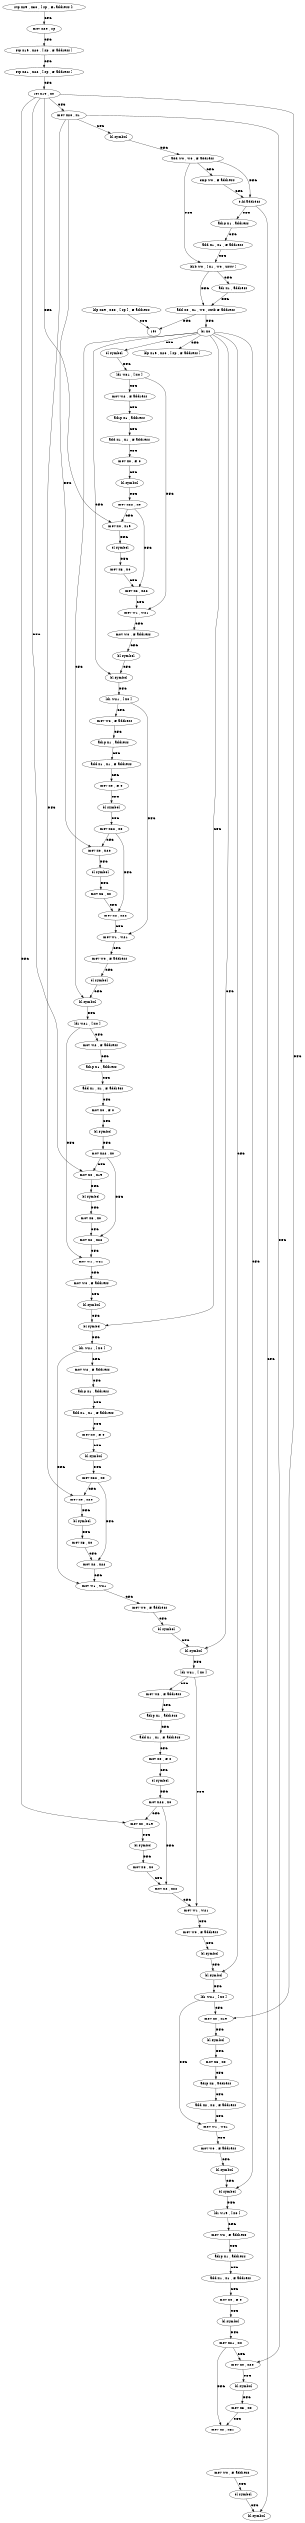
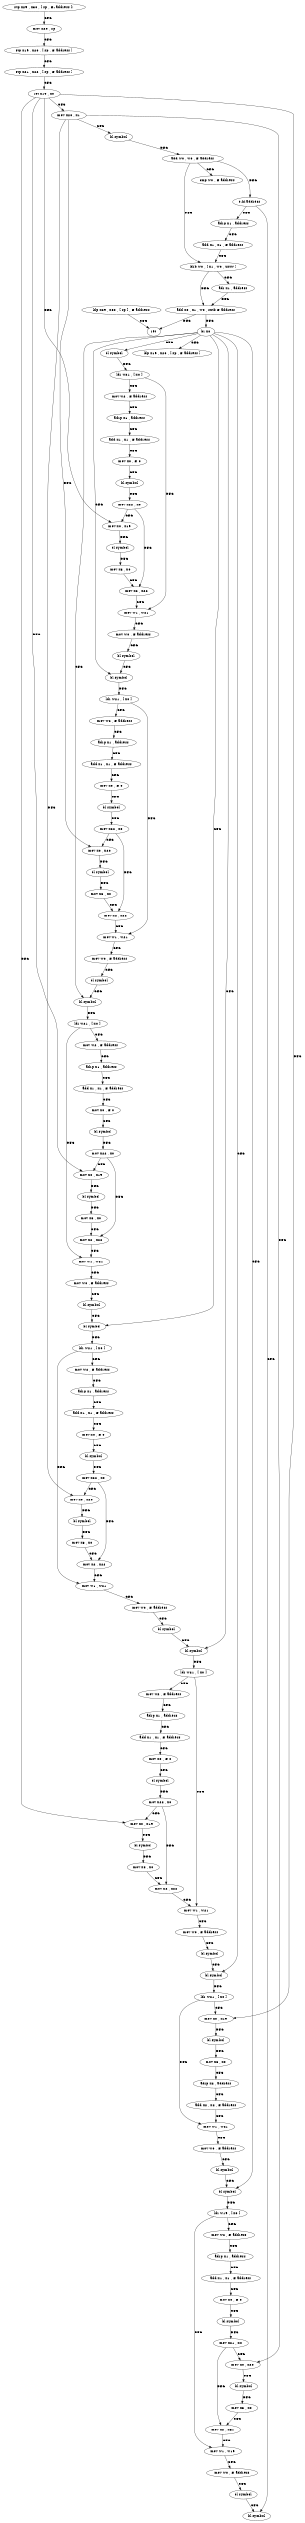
edge "cmp w0 , # address" -> "b.hi address": removed, label "CFG"
node "mov w1 , w19": added
